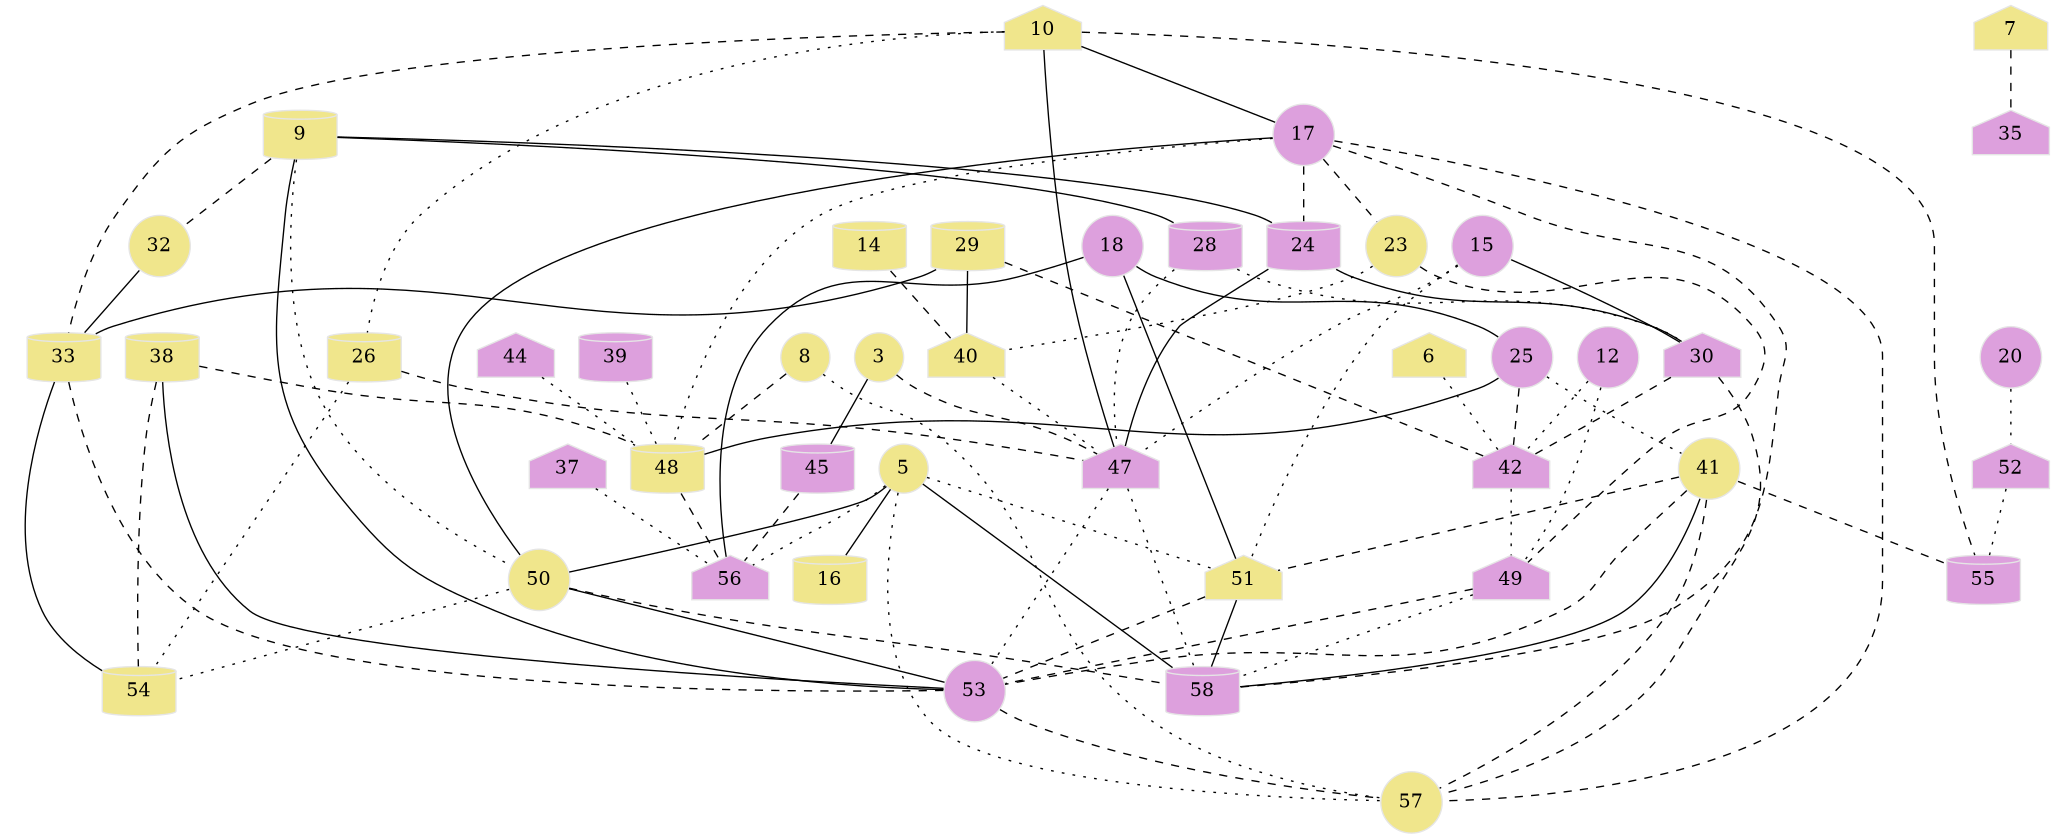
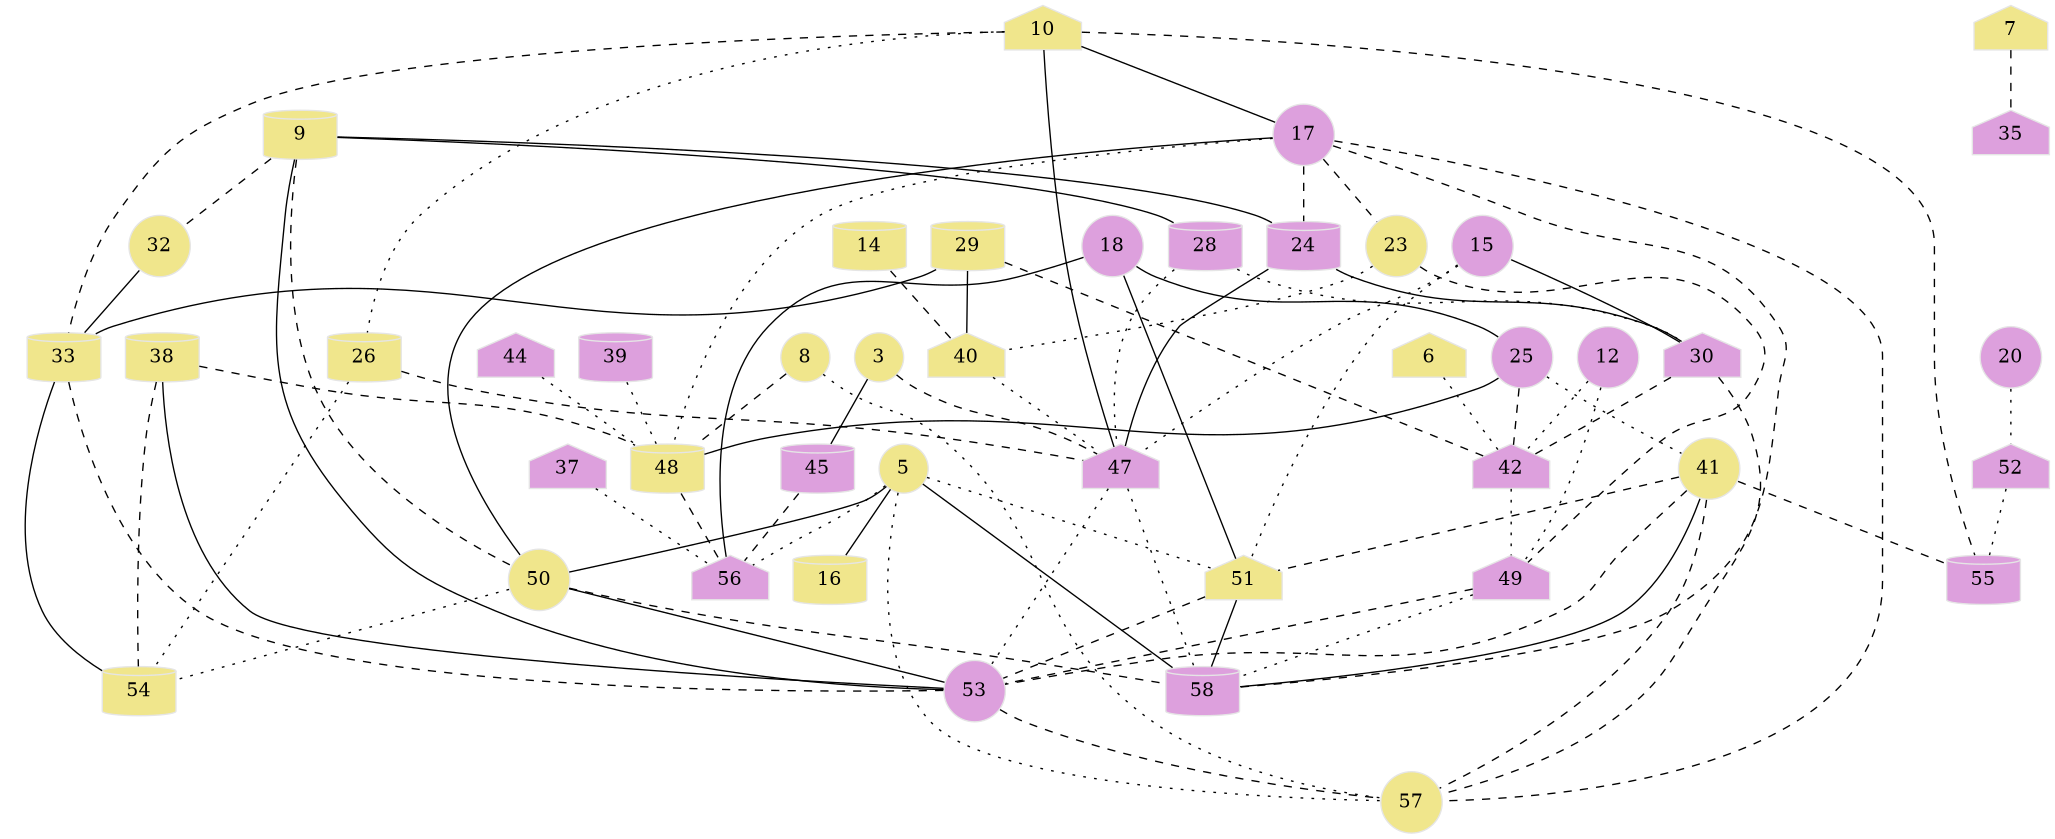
edge "9" -- "50": style dotted -> dashed
